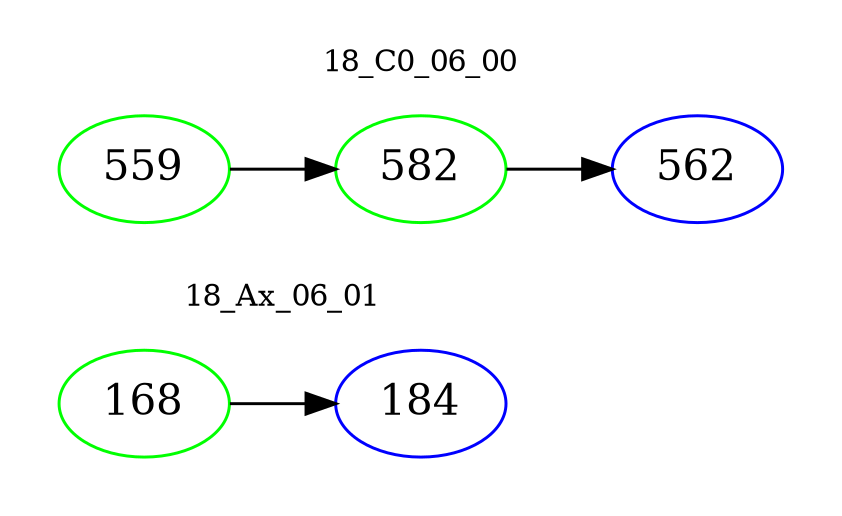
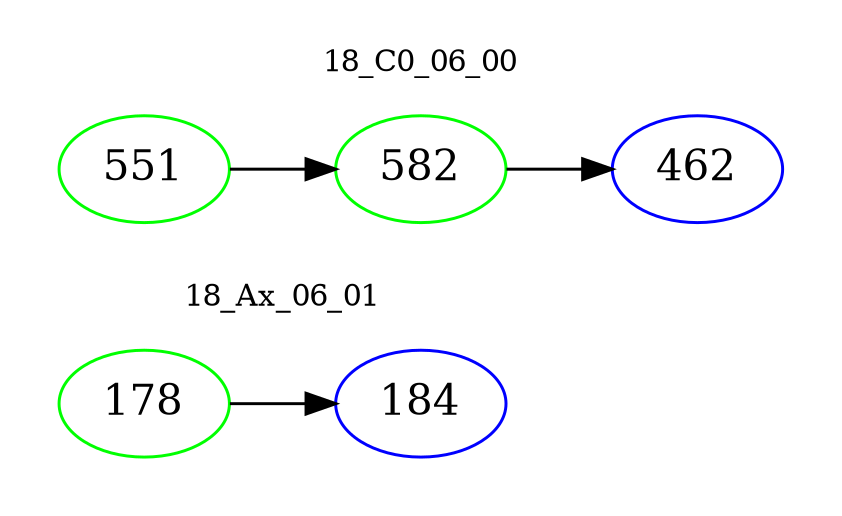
node "559": label "559" -> "551"
node "562": label "562" -> "462"
node "168": label "168" -> "178"
